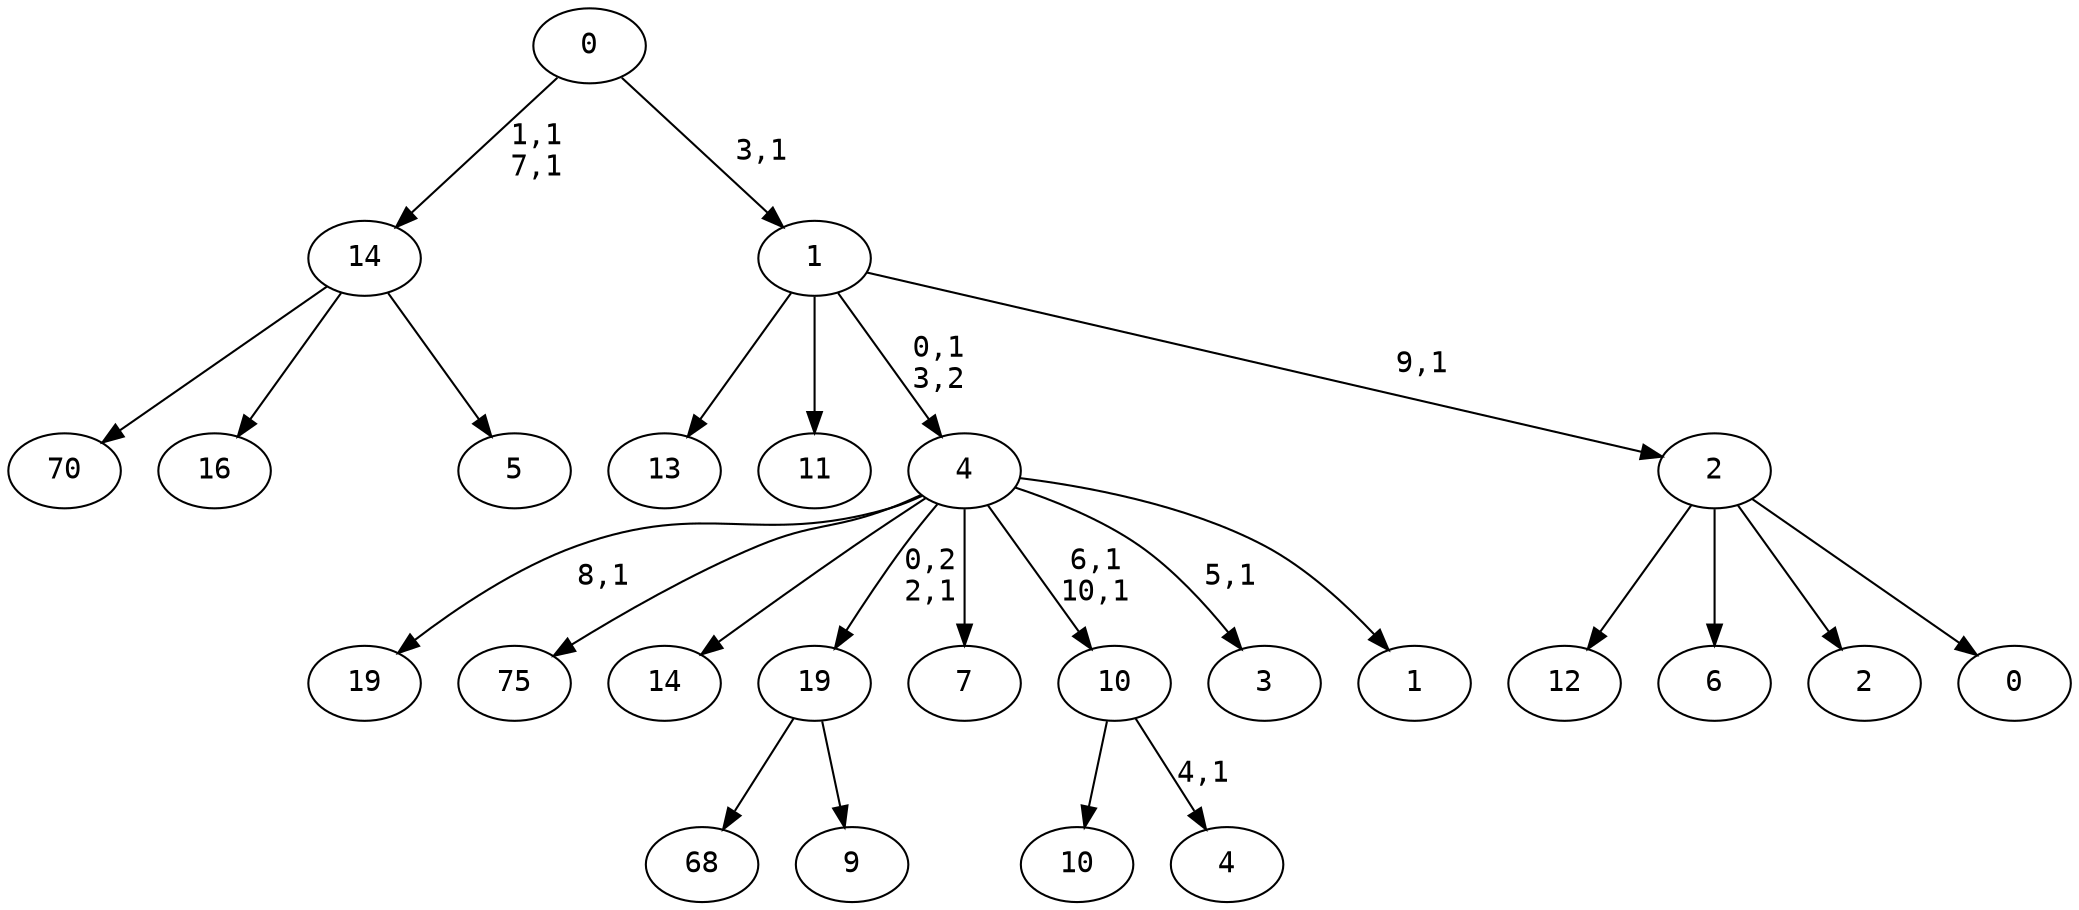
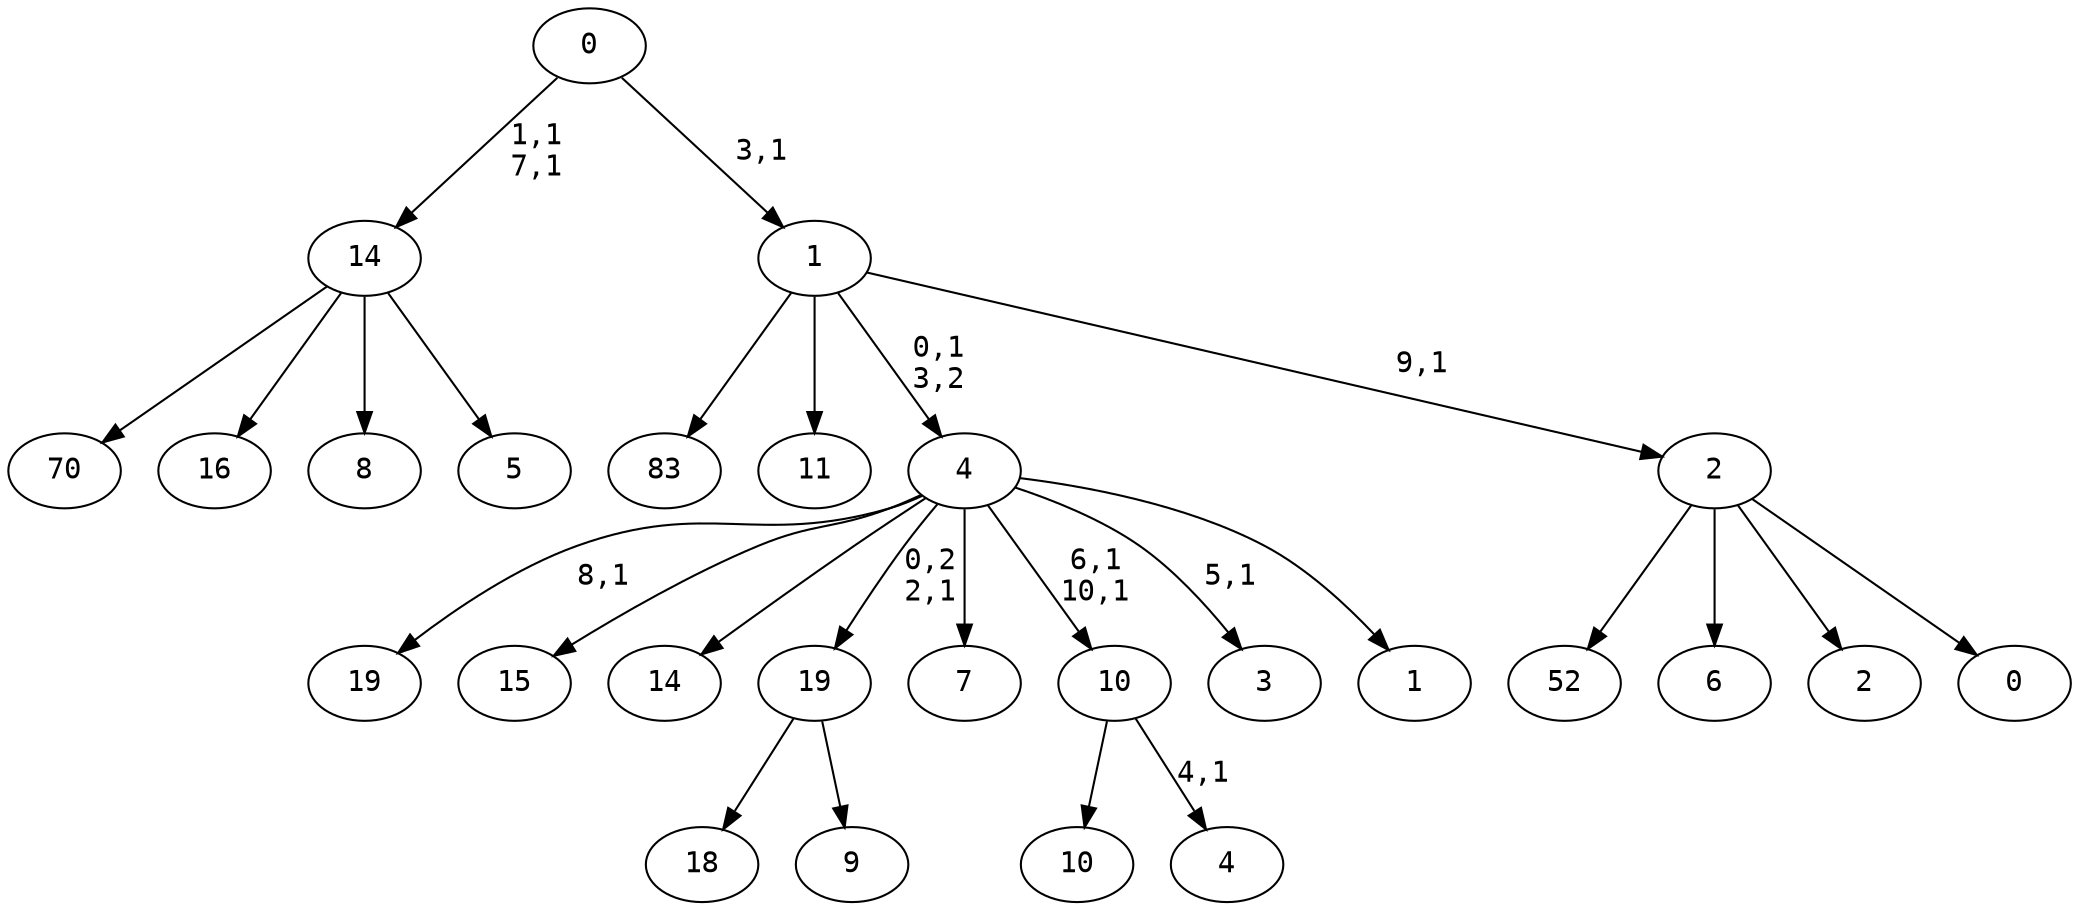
node "8": added
node "13": label "13" -> "83"
node "75": label "75" -> "15"
node "12": label "12" -> "52"
node "68": label "68" -> "18"
